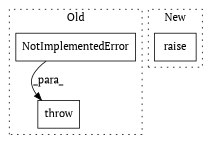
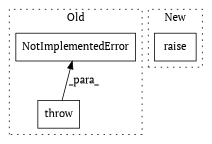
edge "NotImplementedError" -> "throw": reversed
